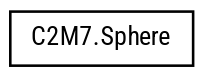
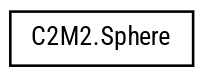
node "C2M7.Sphere": label "C2M7.Sphere" -> "C2M2.Sphere"
